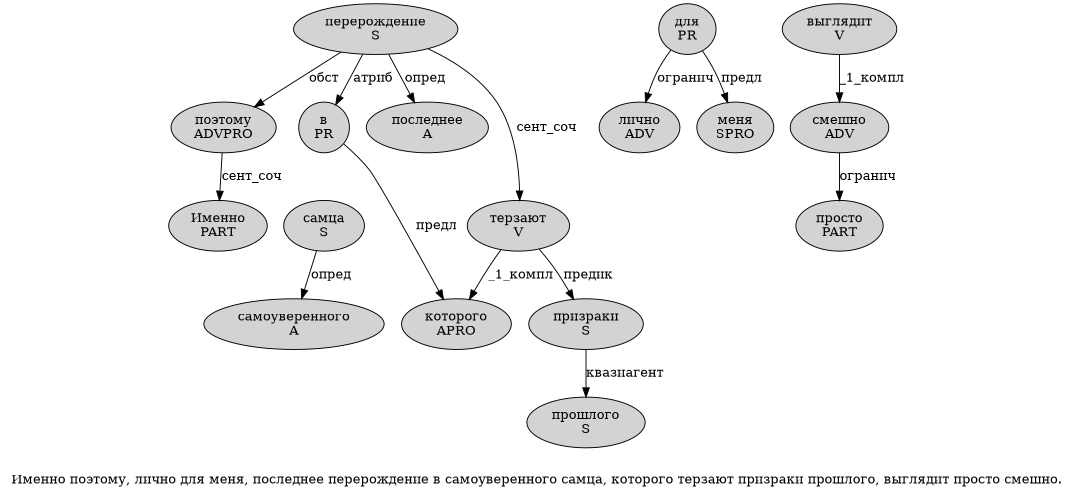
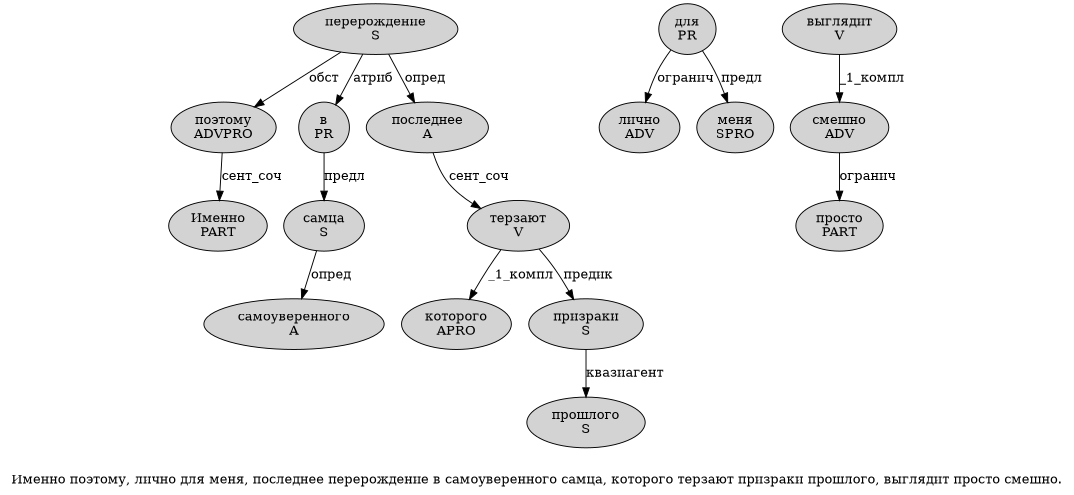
edge "перерождение S" -> "терзают V": now "последнее A" -> "терзают V"
edge "в PR" -> "которого APRO": now "в PR" -> "самца S"
